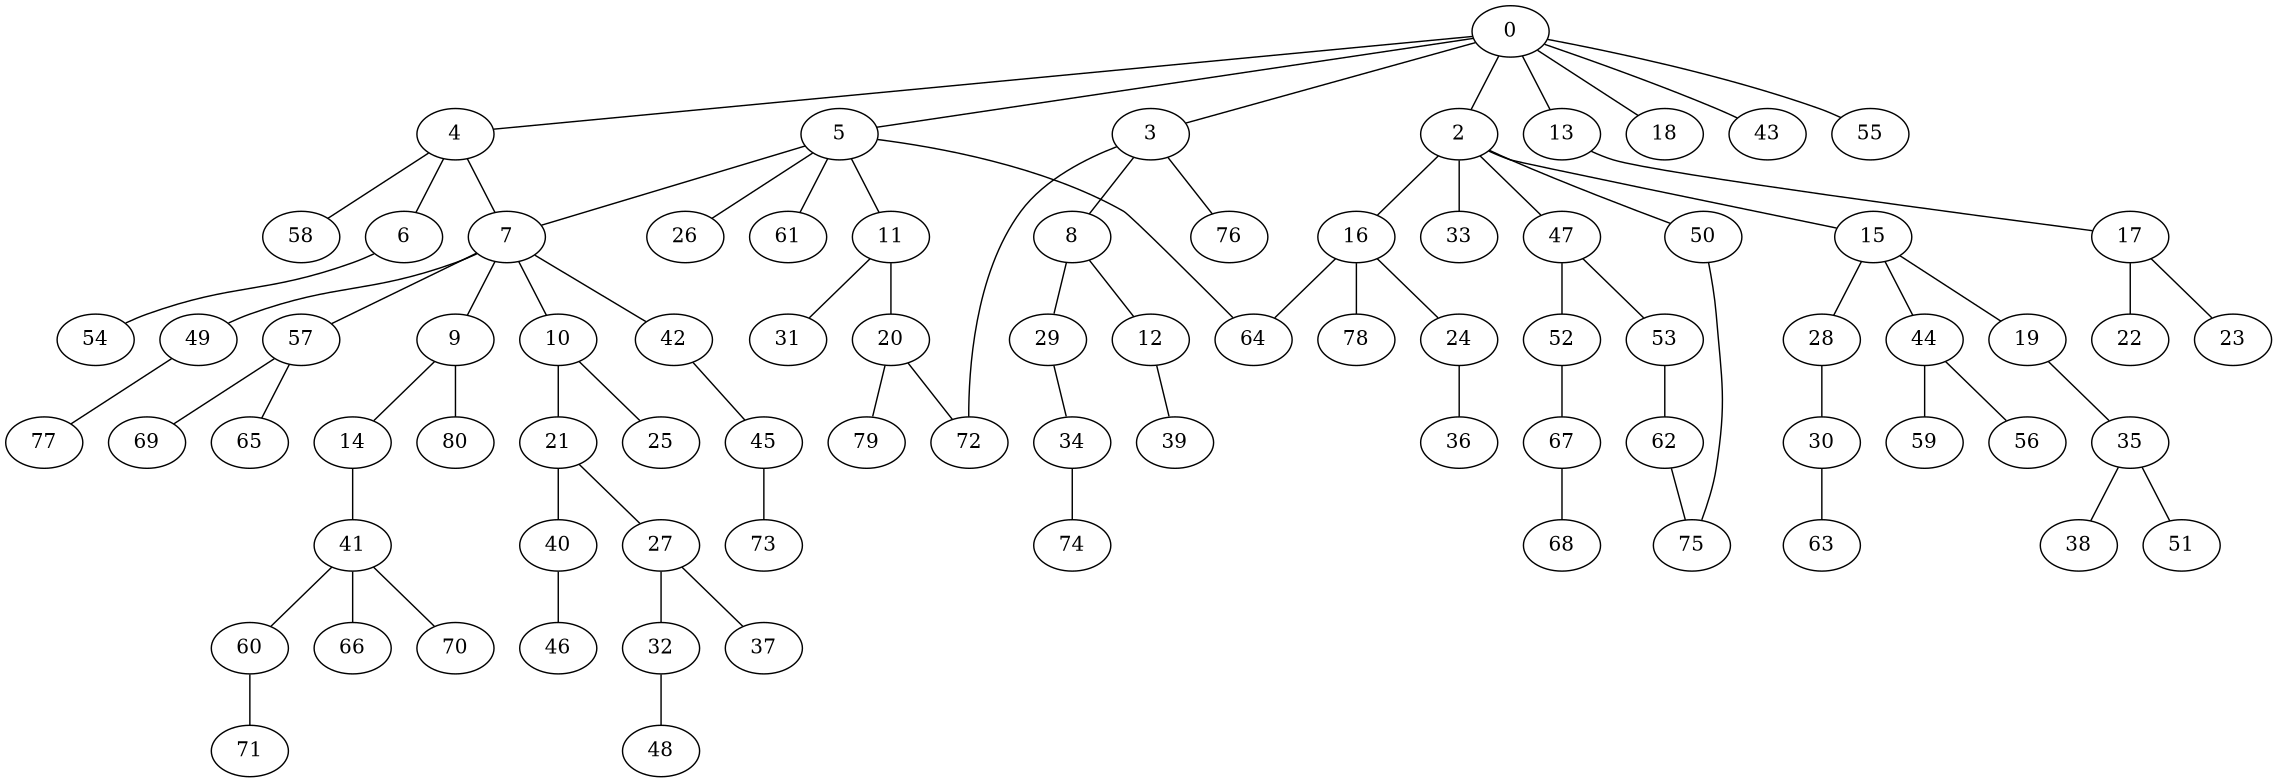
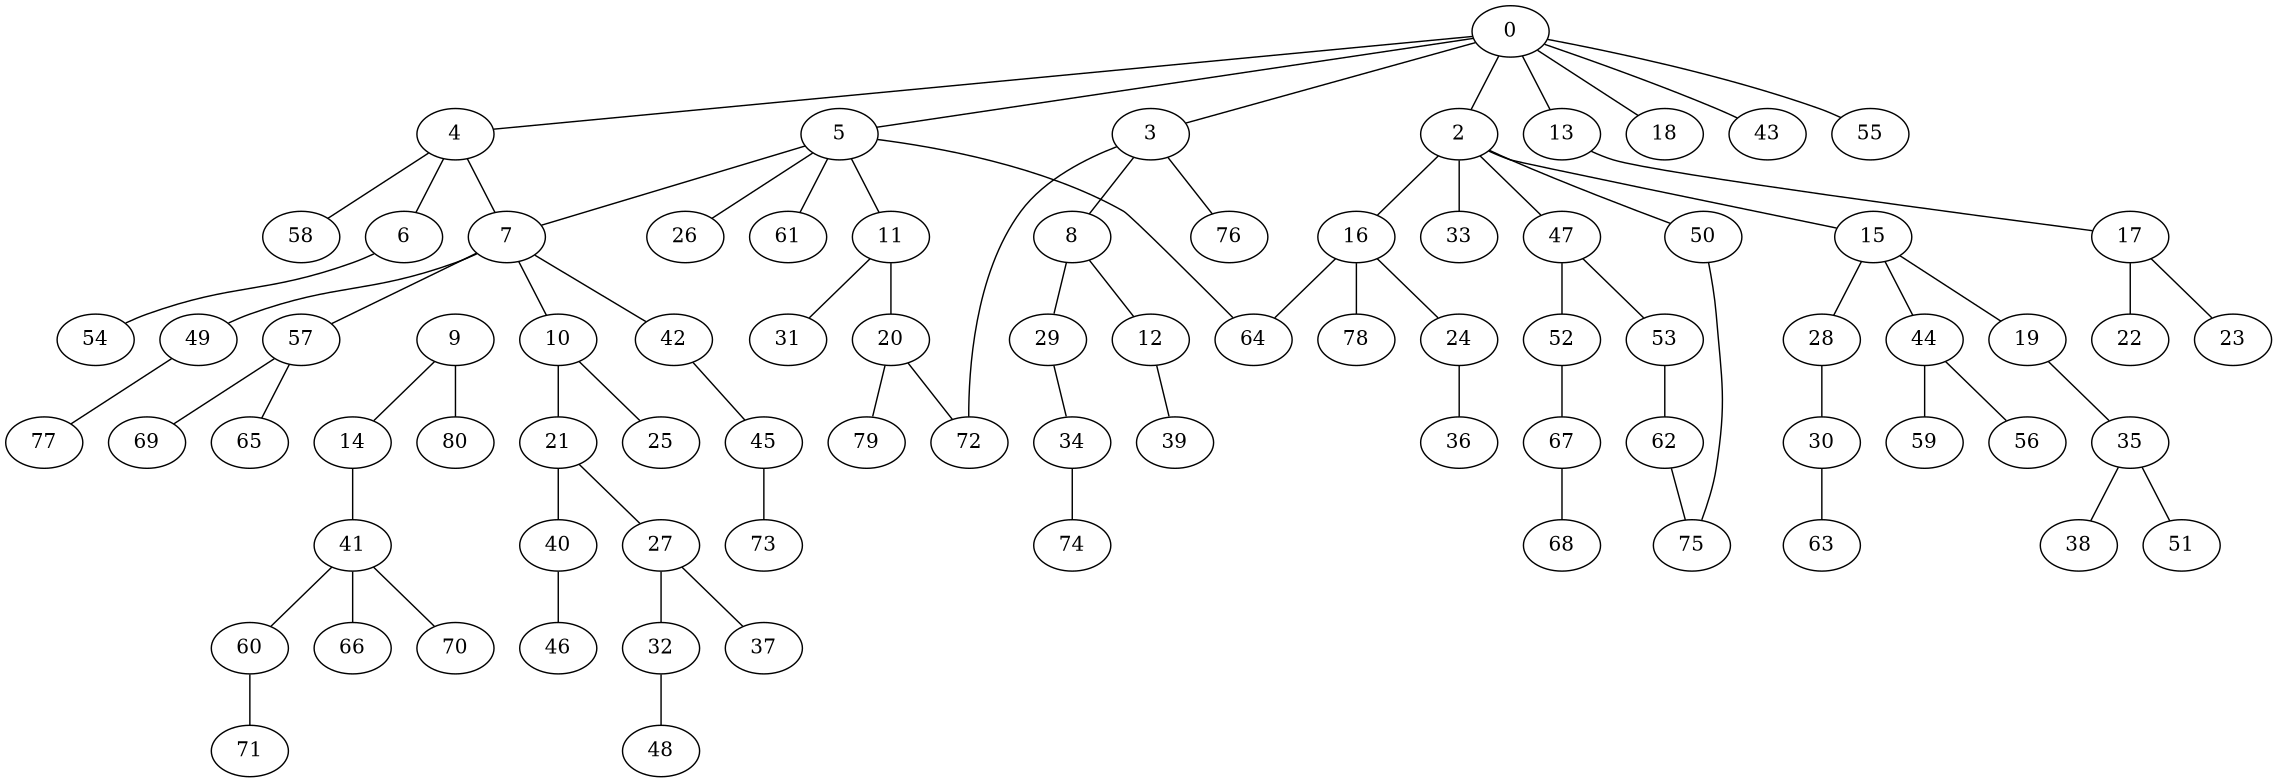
edge "7" -- "9": removed
